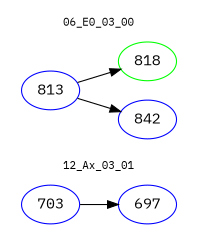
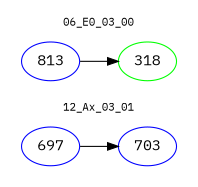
node "818": label "818" -> "318"
node "842": removed
edge "703" -> "697": reversed
